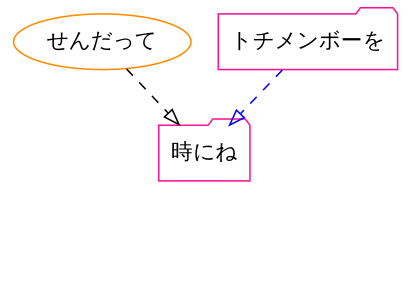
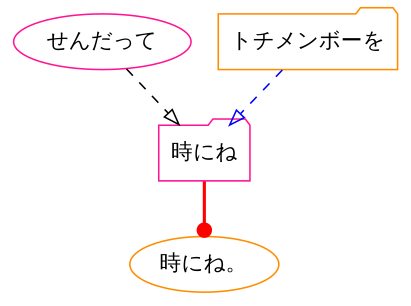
node "せんだって": color darkorange -> deeppink
node "トチメンボーを": color deeppink -> darkorange
node "時にね。": added
